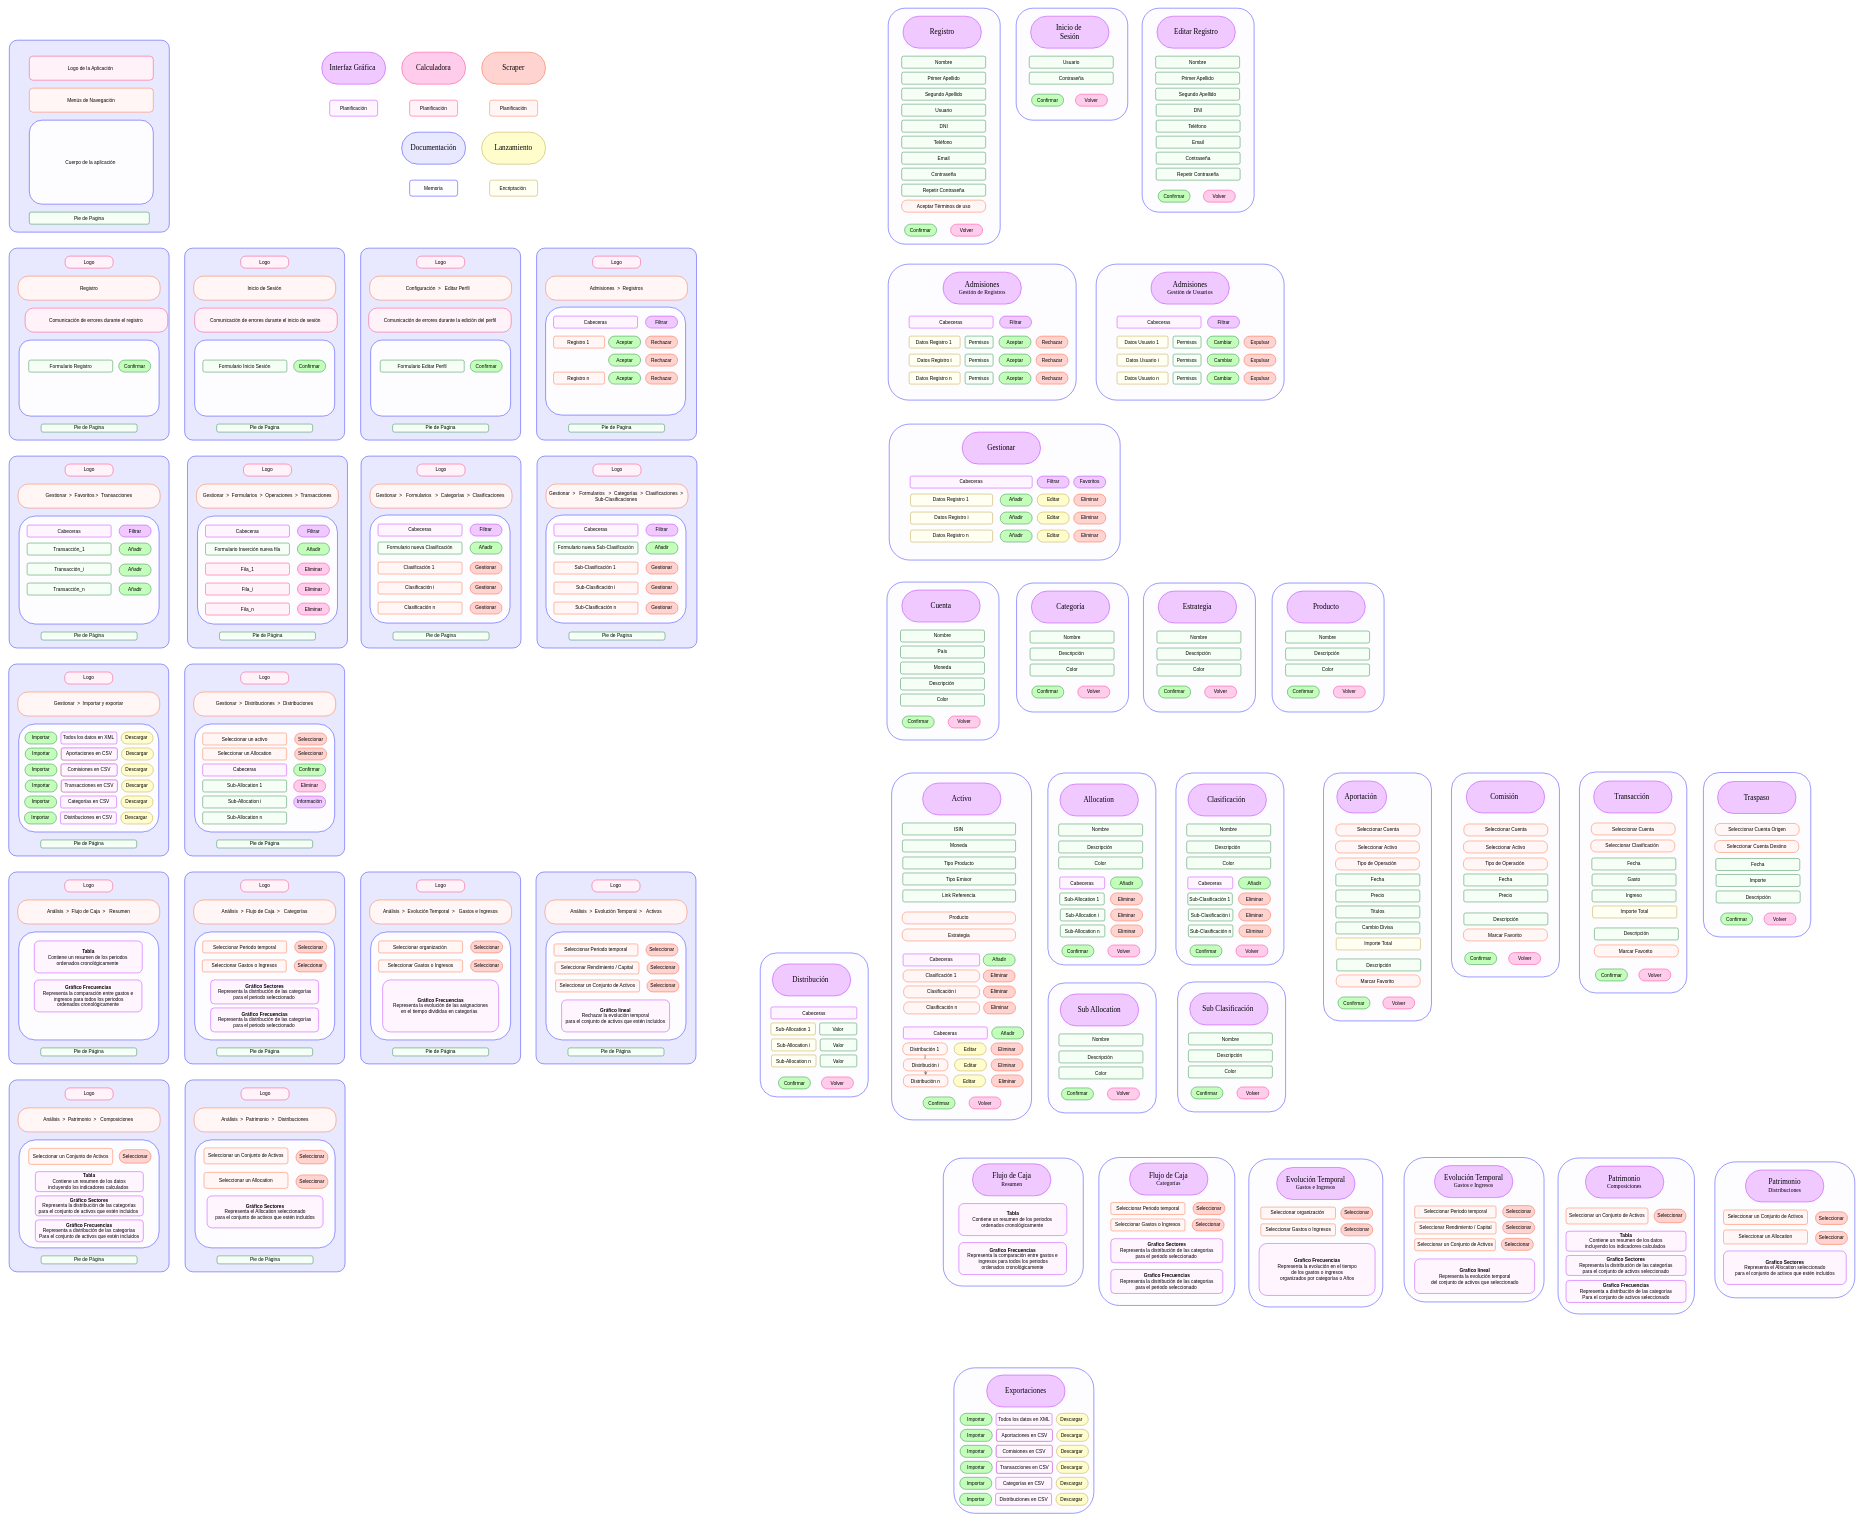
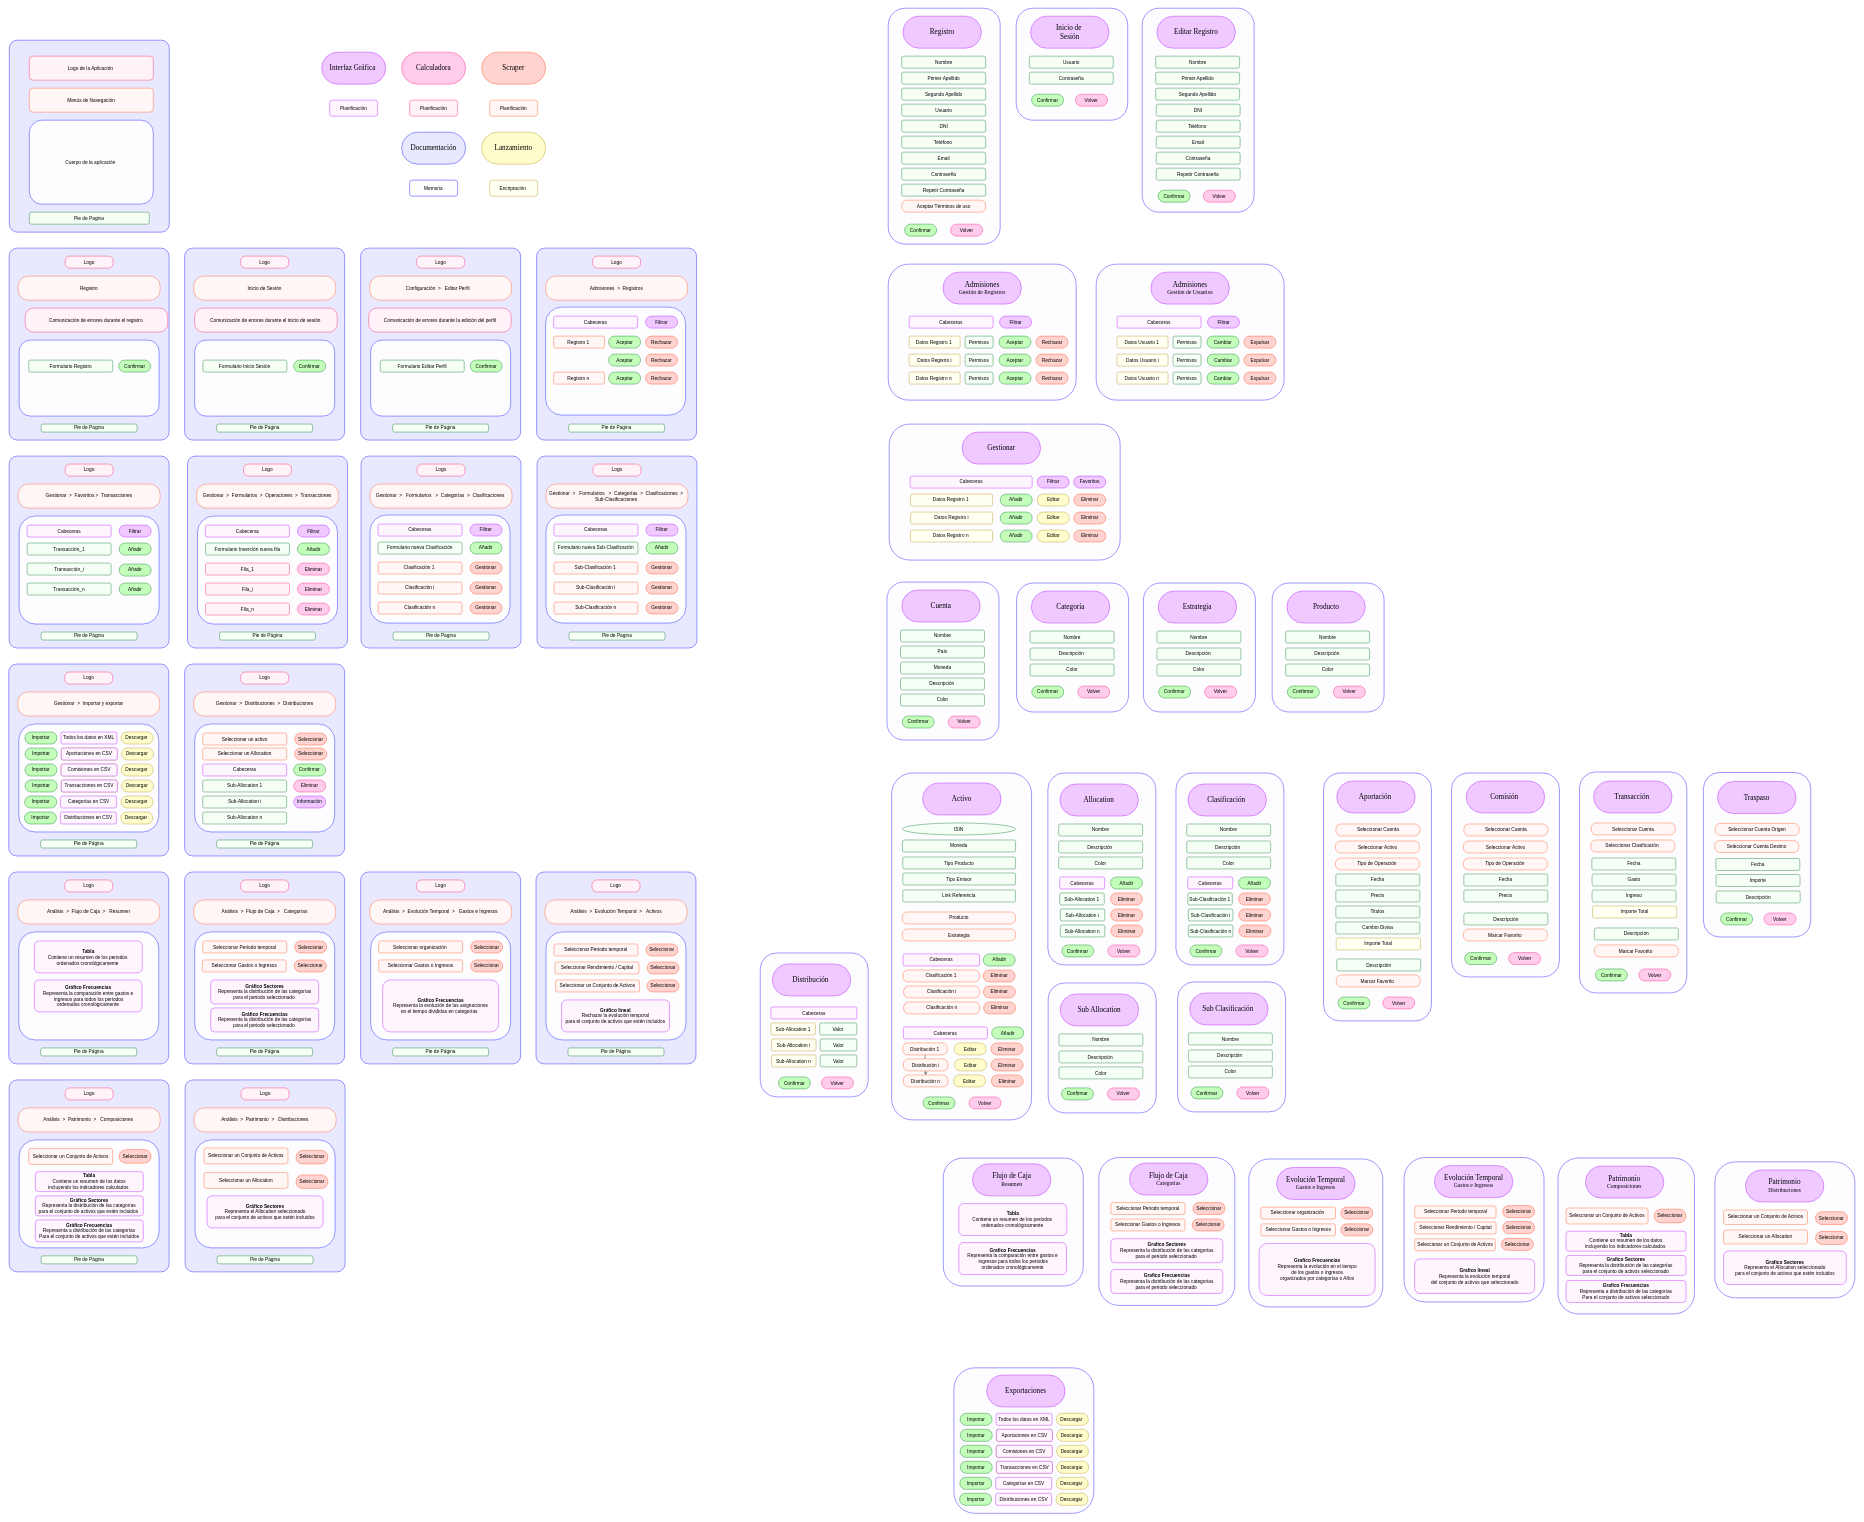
node "Aportación": size 50x32 -> 78x32
node "ISIN": shape rounded rectangle -> ellipse
